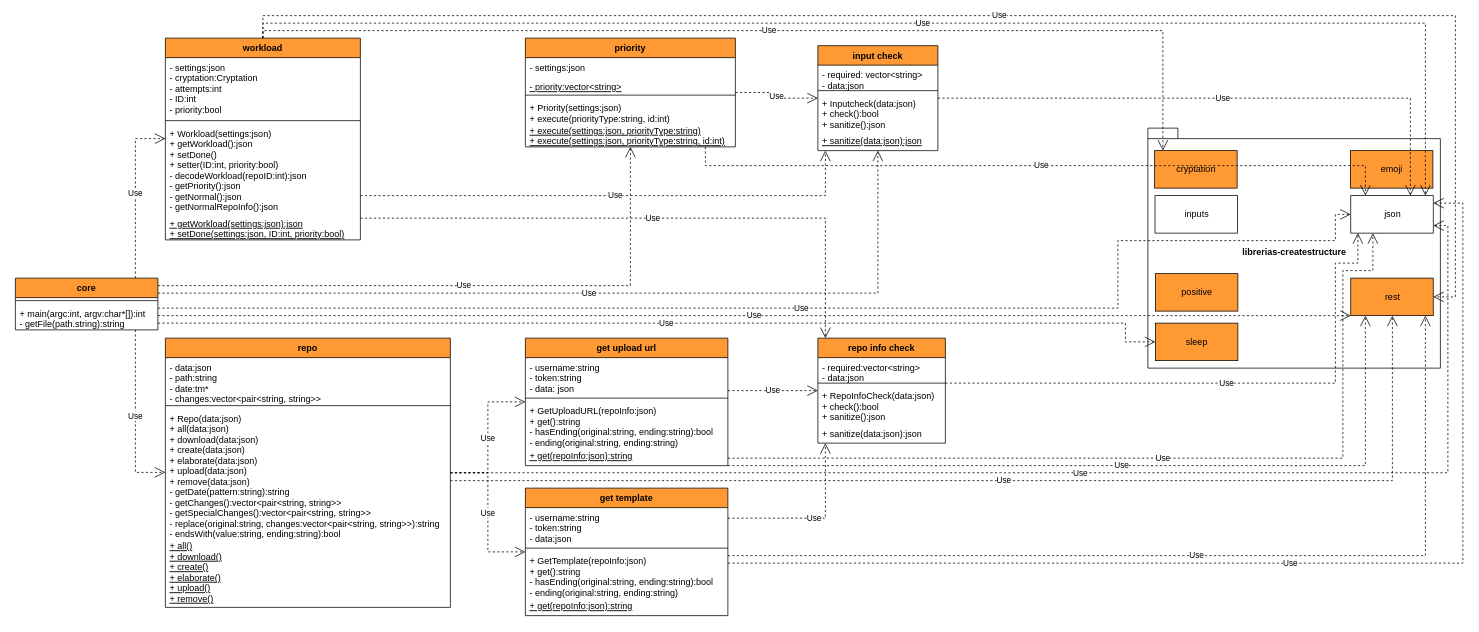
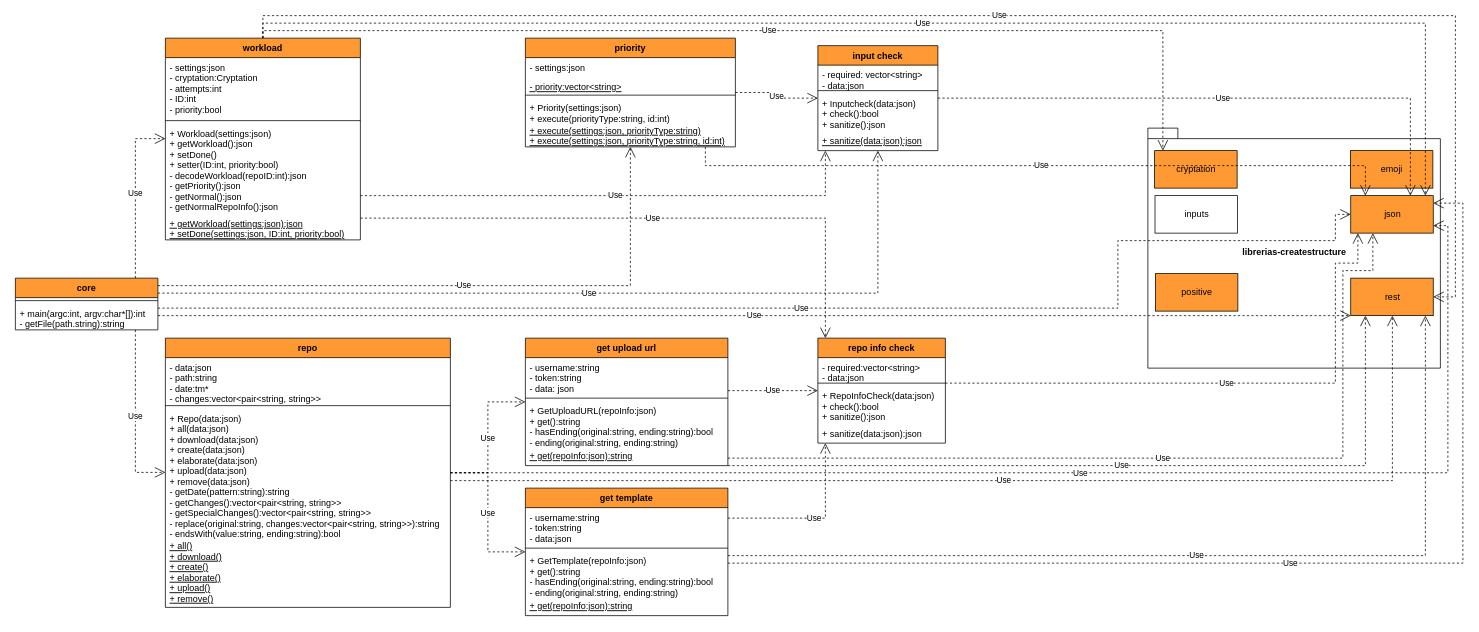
node "json": fillcolor #ffffff -> #ff9933
edge "core" -> "sleep": removed, label "Use"
node "sleep": removed
